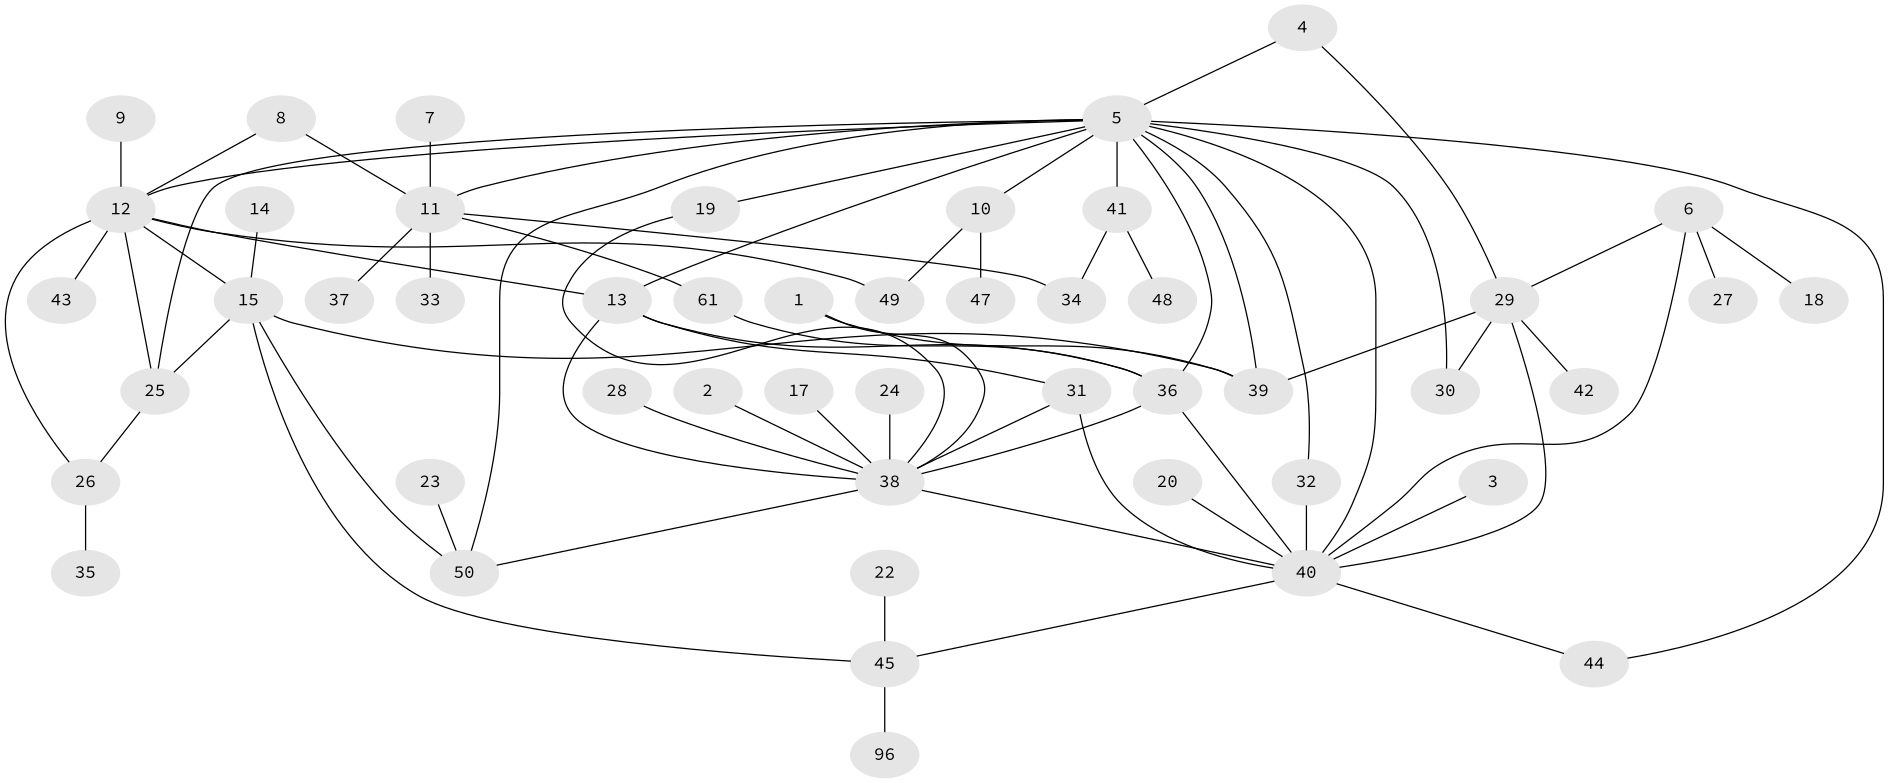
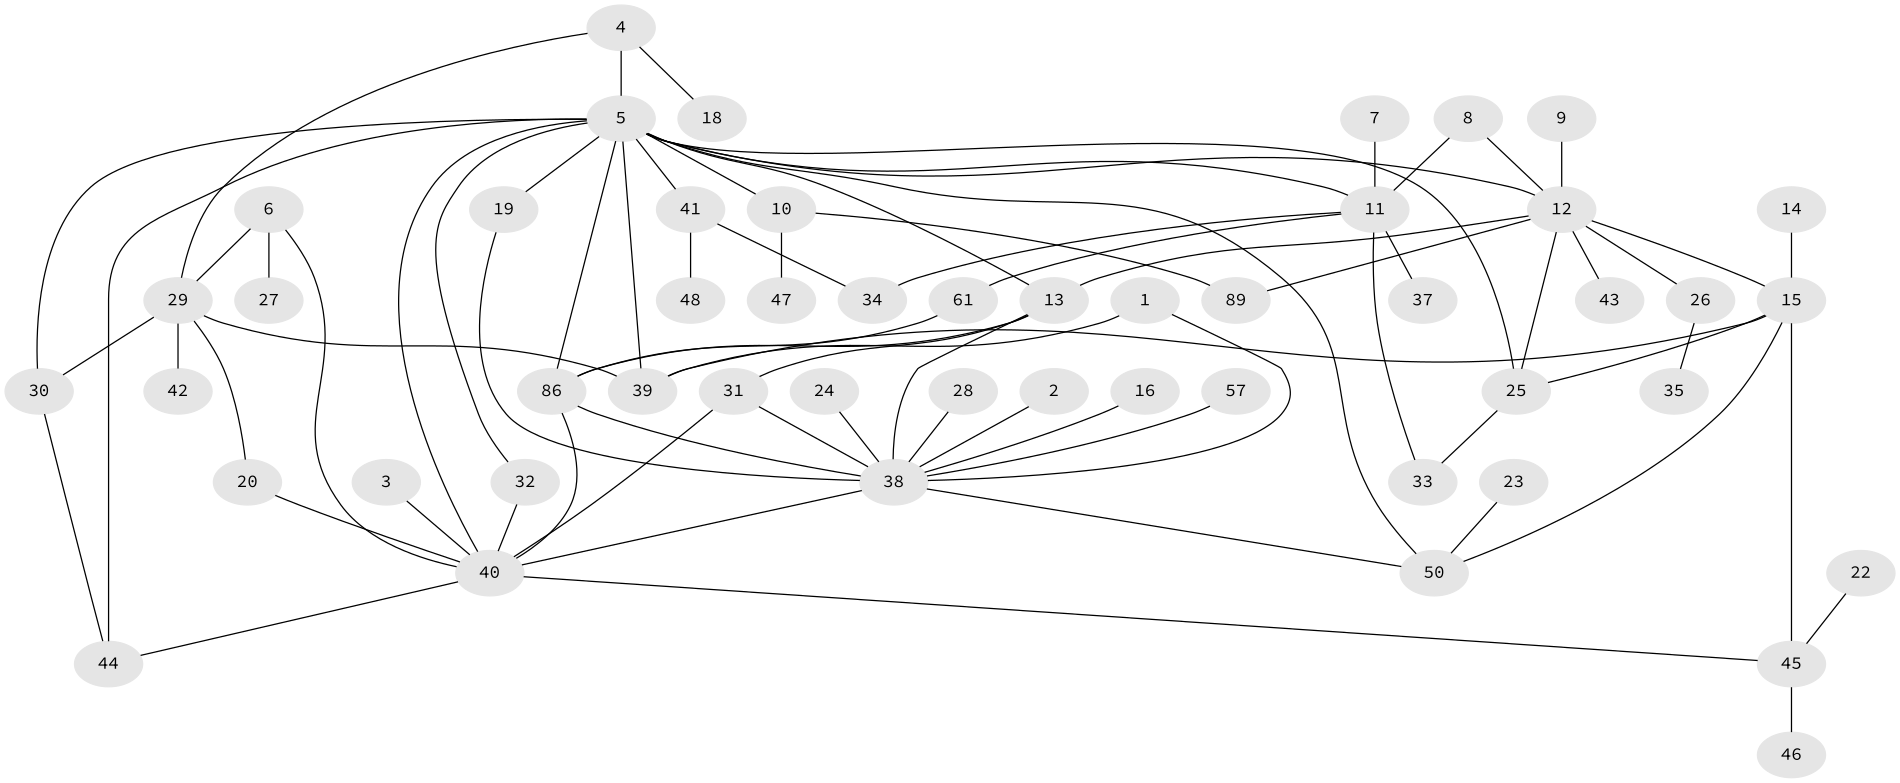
edge "6" -- "18": now "4" -- "18"
node "49": label "49" -> "89"
node "17": label "17" -> "57"
node "16": added
node "36": label "36" -> "86"
edge "25" -- "26": now "25" -- "33"
edge "29" -- "40": now "29" -- "20"
edge "30" -- "44": added
node "96": label "96" -> "46"
